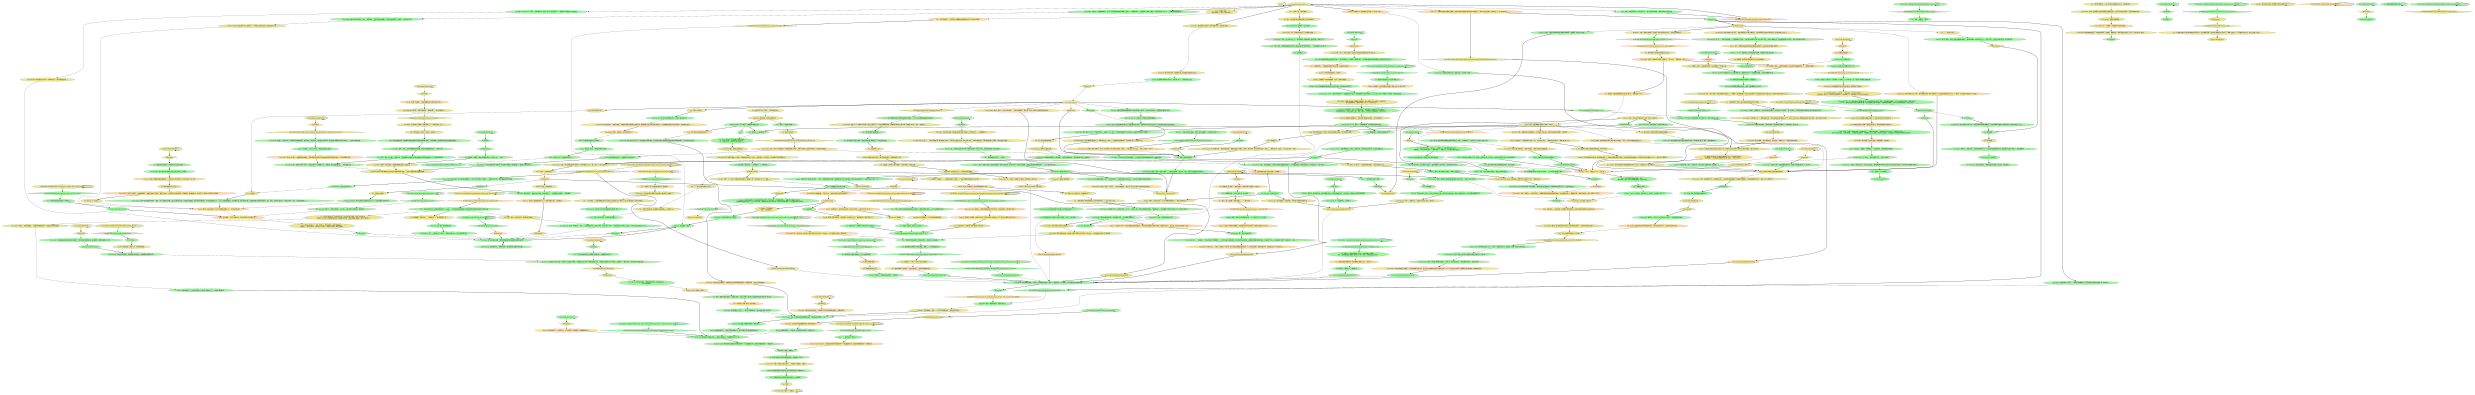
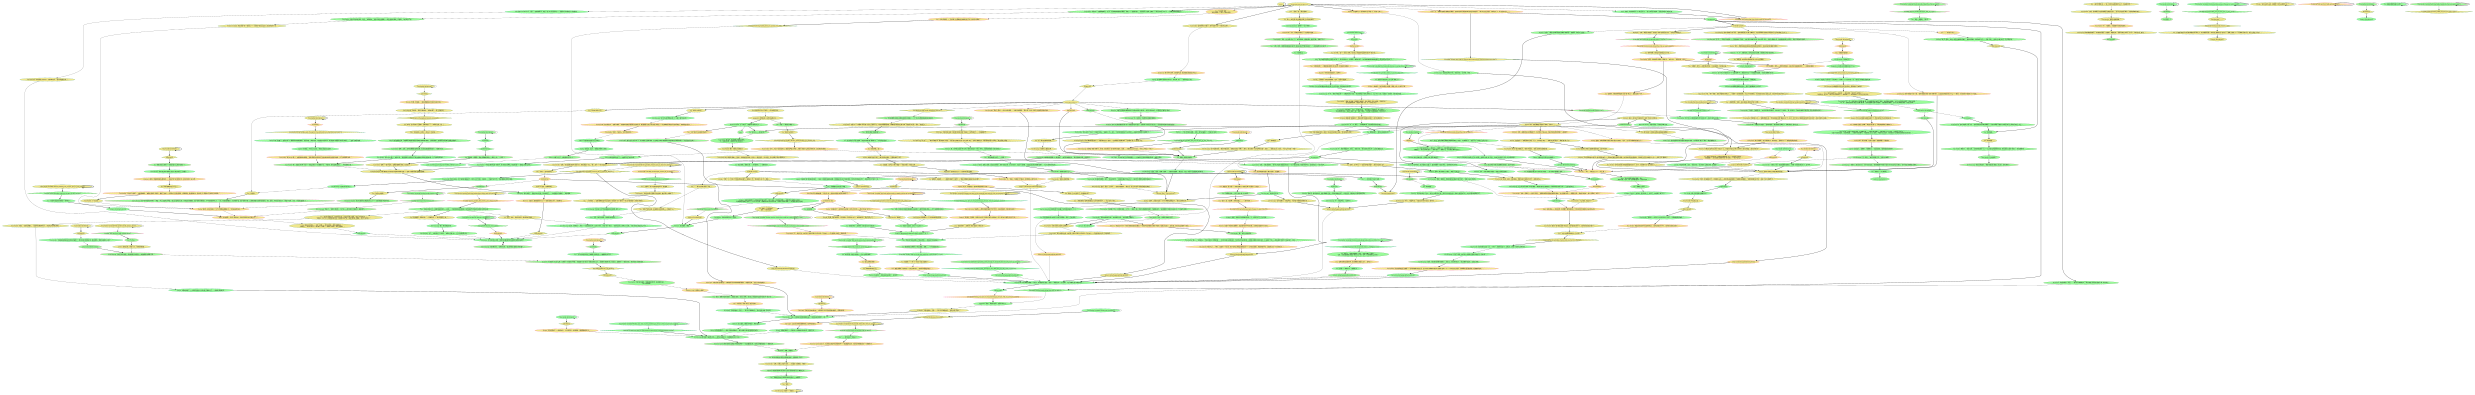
edge "Fat Angus: 整个房间陷入沉默。安静到你都能听到角落里安格斯的喘息声。" -> "Rhetoric: 他会懂的，继续。": now "Jump to: [Untitled hub]" -> "Rhetoric: 他会懂的，继续。"
